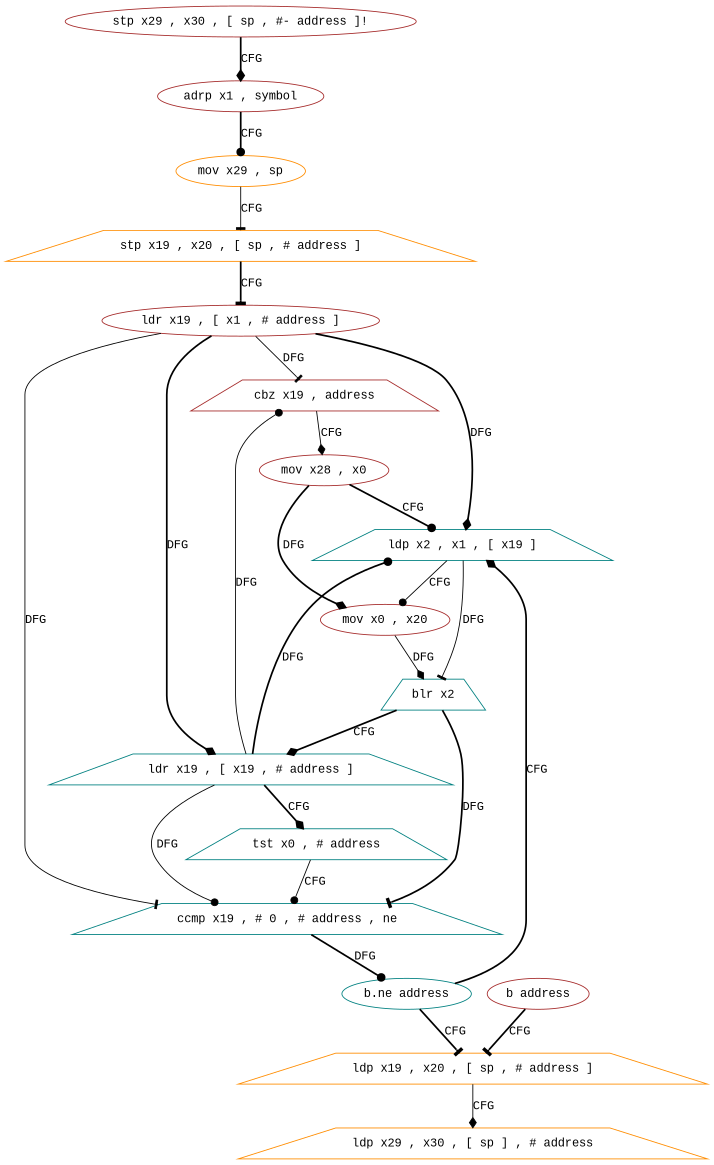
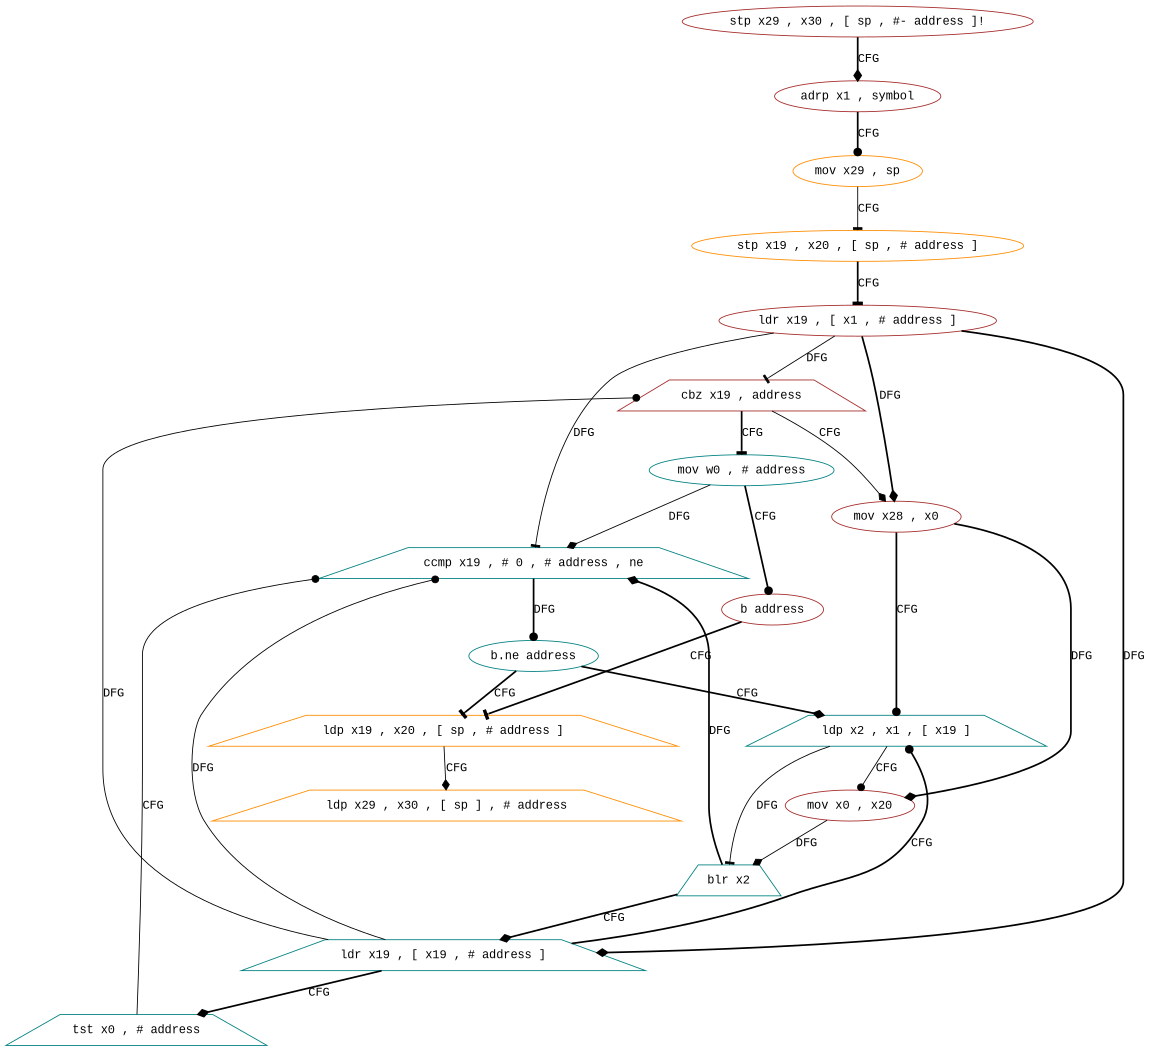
node "stp x19 , x20 , [ sp , # address ]": shape trapezium -> ellipse
edge "ldr x19 , [ x1 , # address ]" -> "ldp x2 , x1 , [ x19 ]": now "ldr x19 , [ x1 , # address ]" -> "mov x28 , x0"
node "mov w0 , # address": added
edge "ldr x19 , [ x19 , # address ]" -> "ldp x2 , x1 , [ x19 ]": label "DFG" -> "CFG"
edge "blr x2" -> "ccmp x19 , # 0 , # address , ne": arrowhead tee -> diamond
